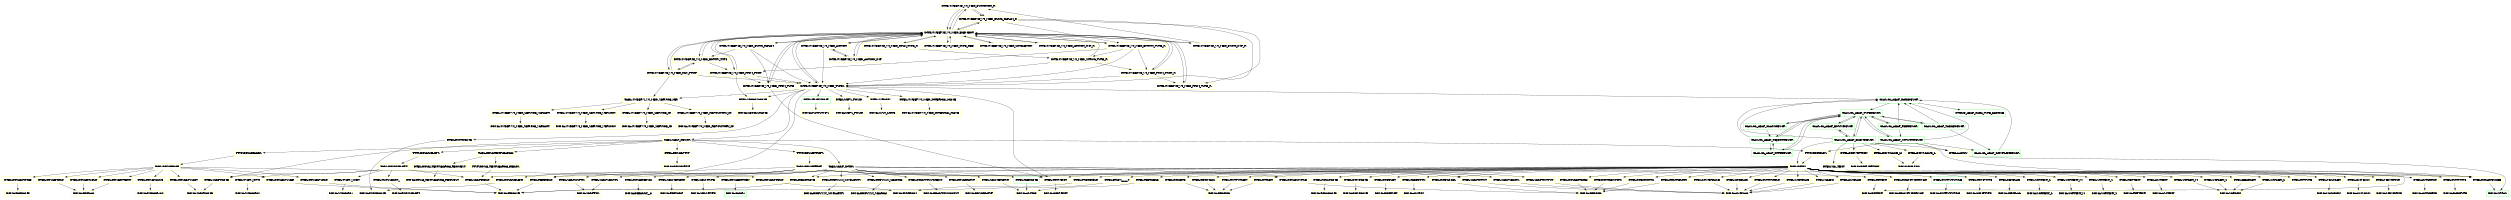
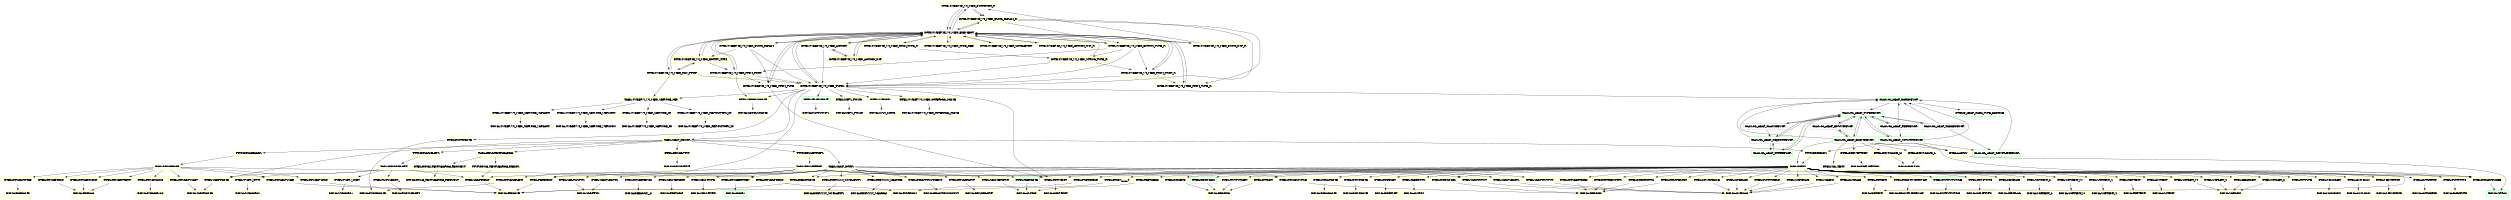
edge "TABL-SHLP_INTDS" -> "DTEL-DDSHHOTKEY": added
node "DTEL-DECIMALS": color yellow -> green
